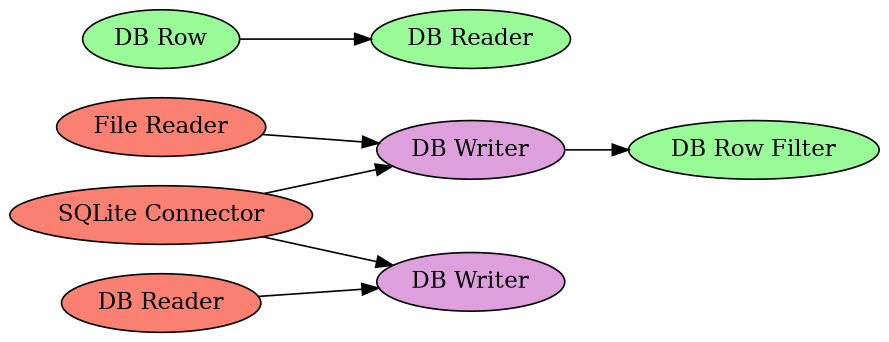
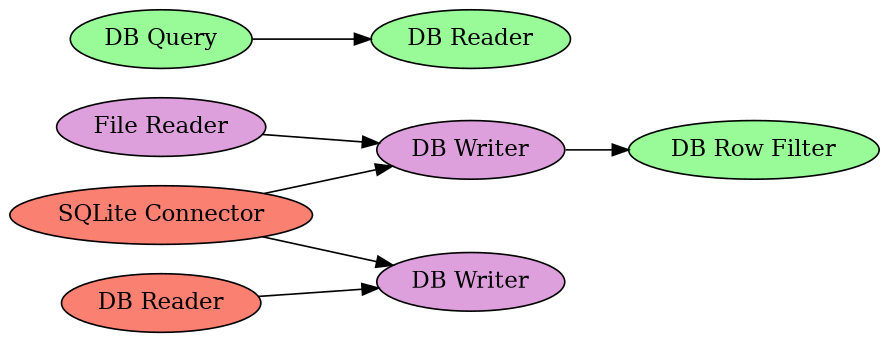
node "DB Row": label "DB Row" -> "DB Query"
node "File Reader": fillcolor salmon -> plum
